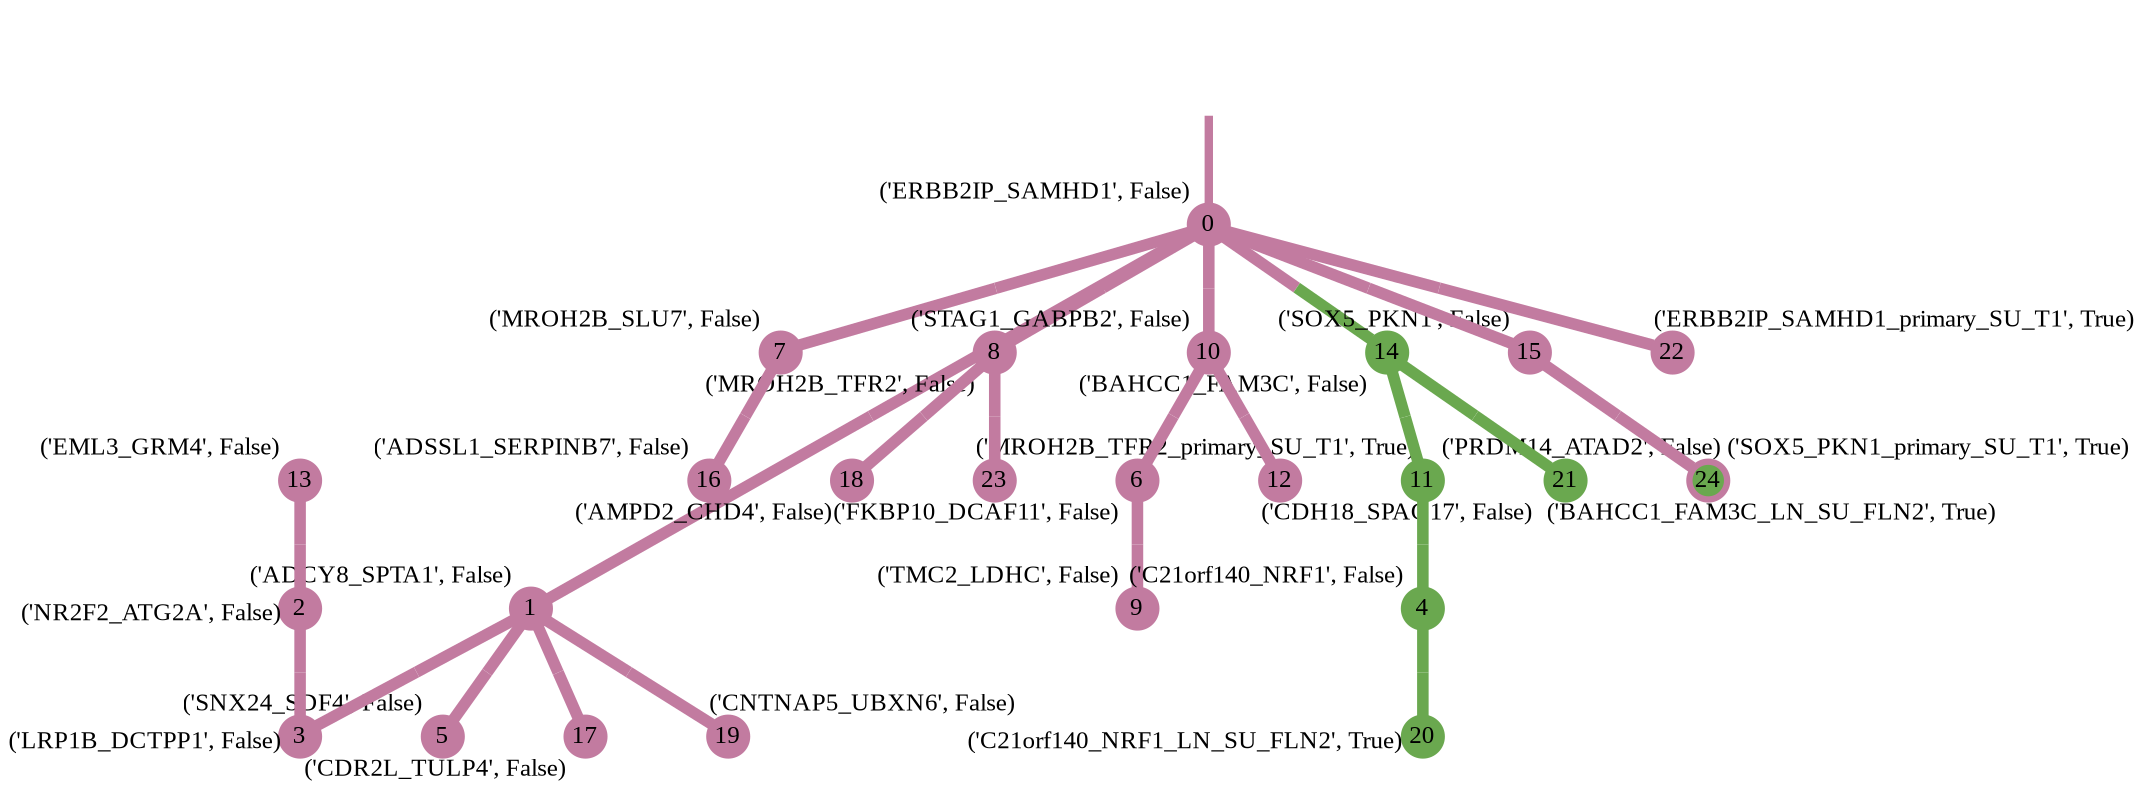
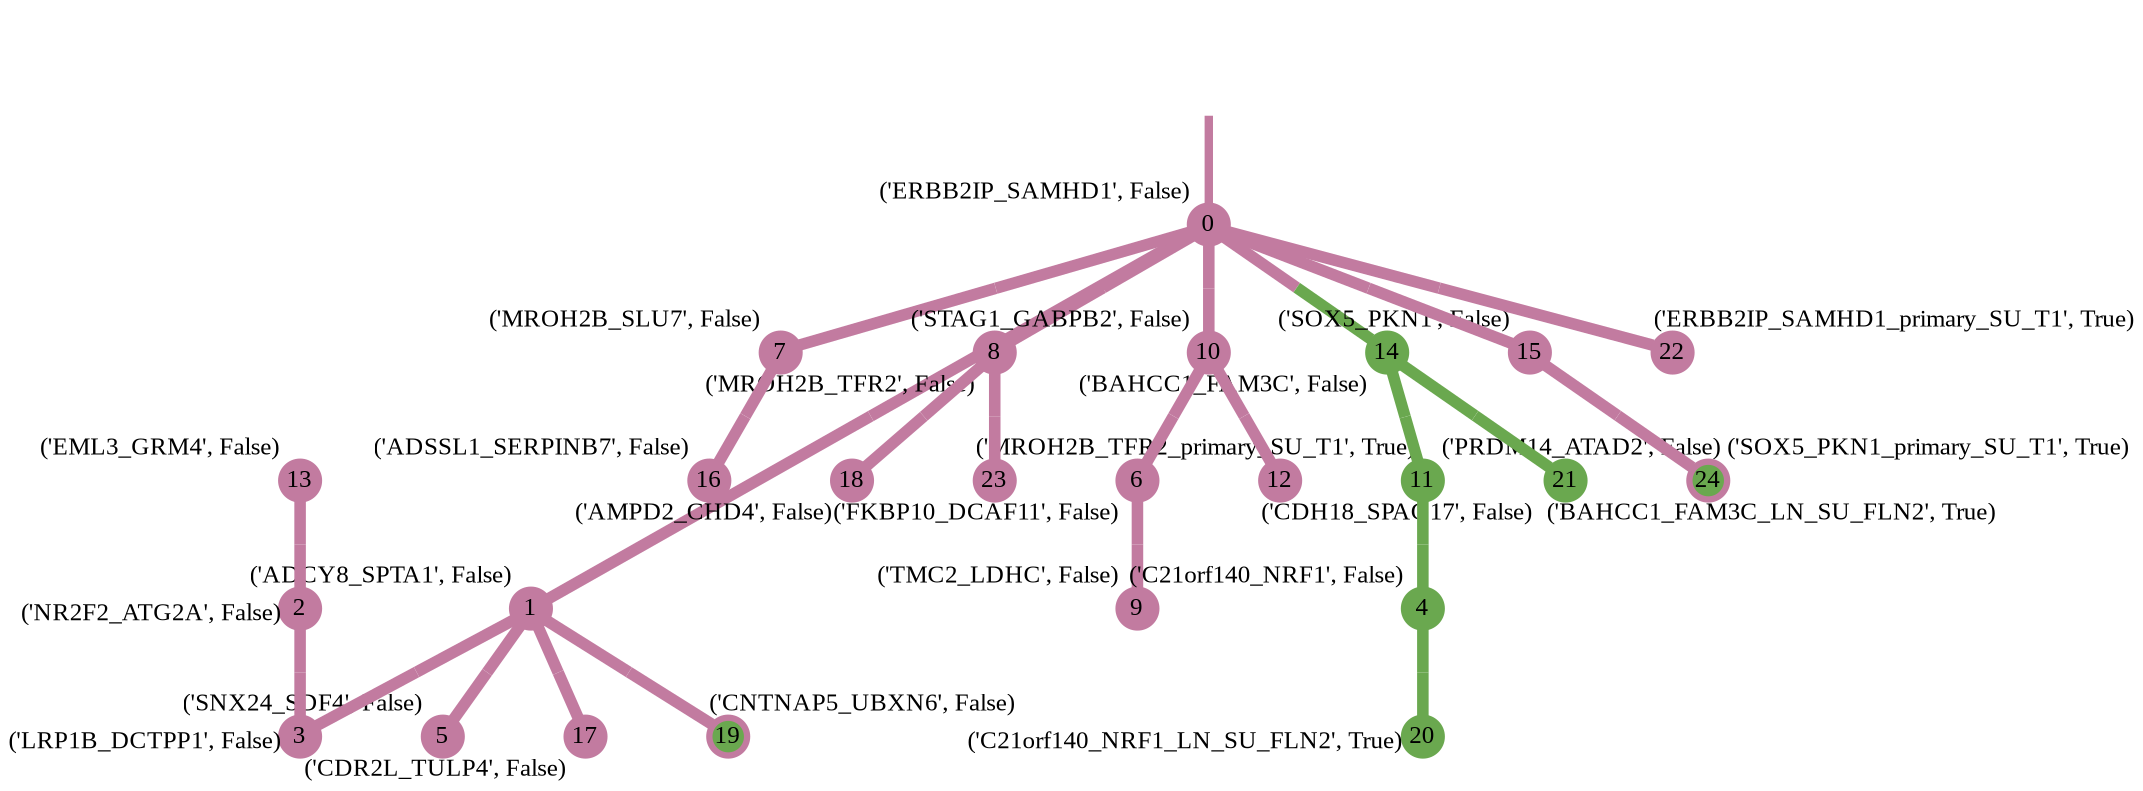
node "19 ('CNTNAP5_UBXN6', False)": fillcolor #c27ba0ff -> #6aa84fff
